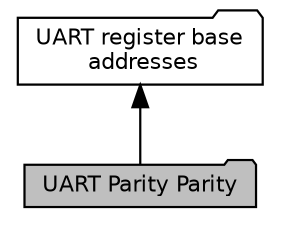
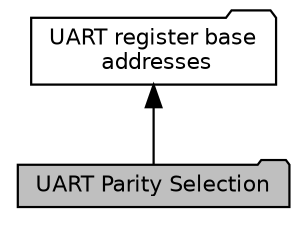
node "UART Parity Parity": label "UART Parity Parity" -> "UART Parity Selection"
